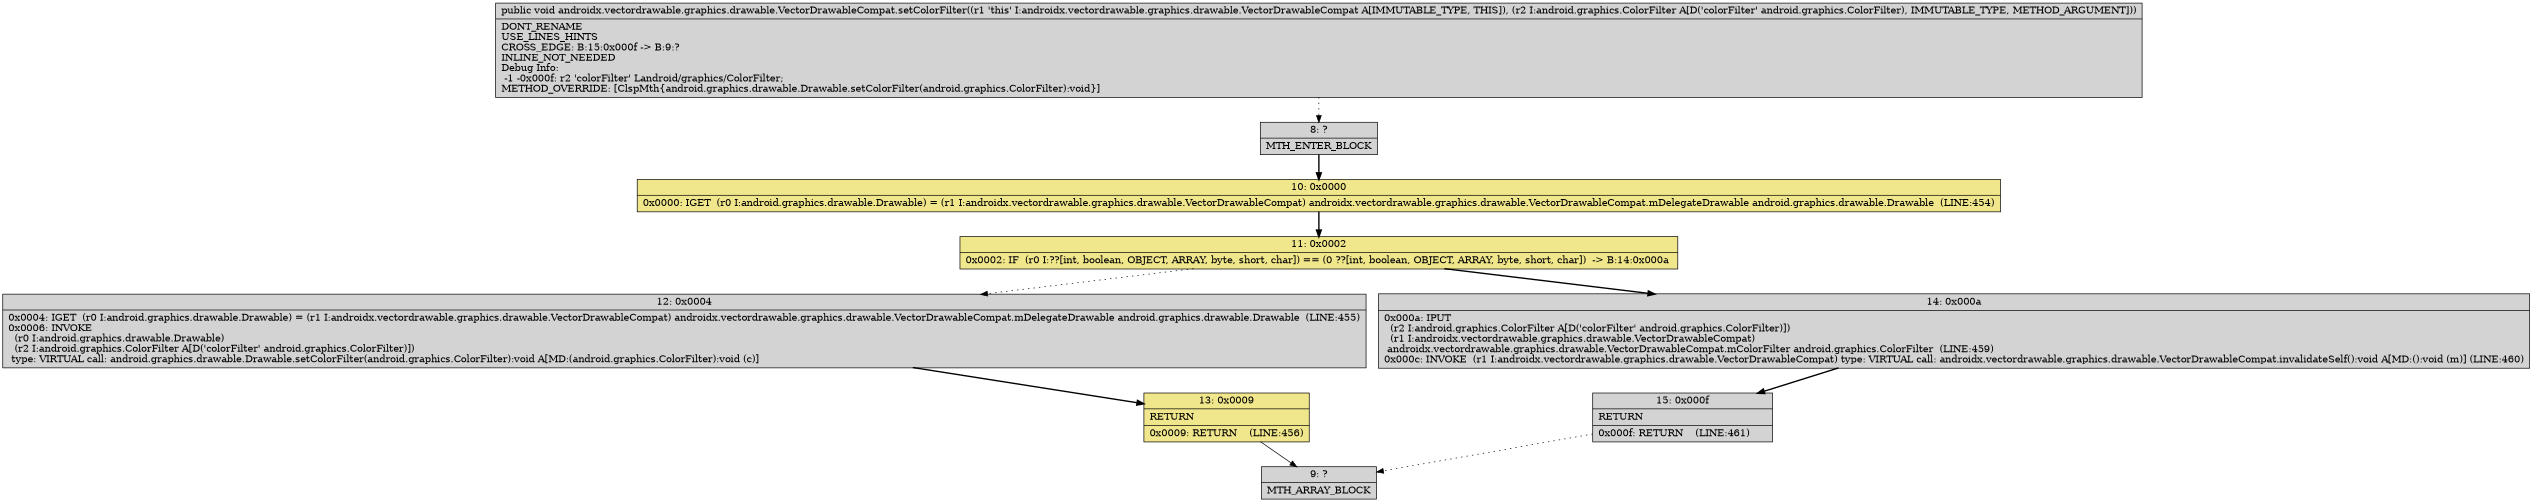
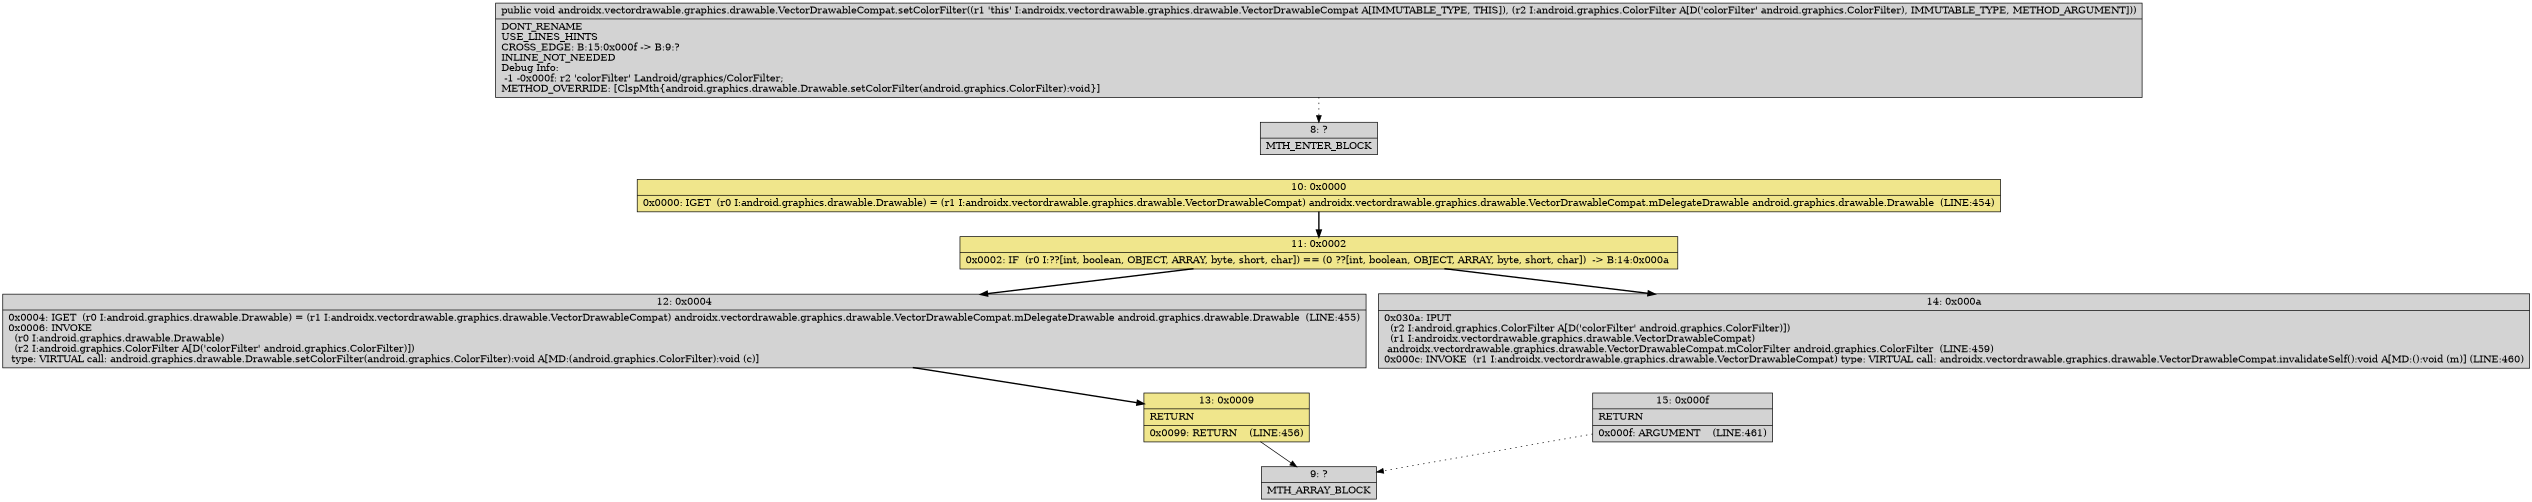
edge "8: ?" -> "10: 0x0000": removed
edge "11: 0x0002" -> "12: 0x0004": style dotted -> bold
node "14: 0x000a": text "0x000a: IPUT" -> "0x030a: IPUT"
edge "14: 0x000a" -> "15: 0x000f": removed
node "13: 0x0009": text "0x0009: RETURN    (LINE:456)" -> "0x0099: RETURN    (LINE:456)"
node "15: 0x000f": text "0x000f: RETURN    (LINE:461)" -> "0x000f: ARGUMENT    (LINE:461)"
